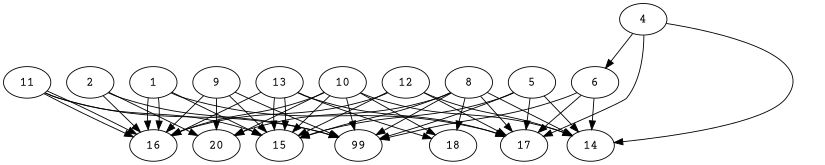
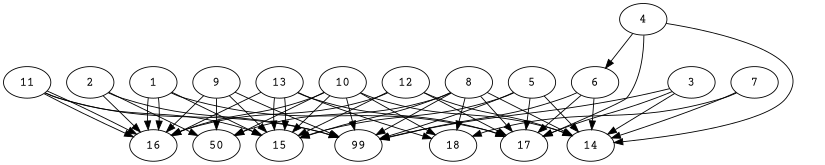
node "3": added
node "7": added
node "20": label "20" -> "50"
